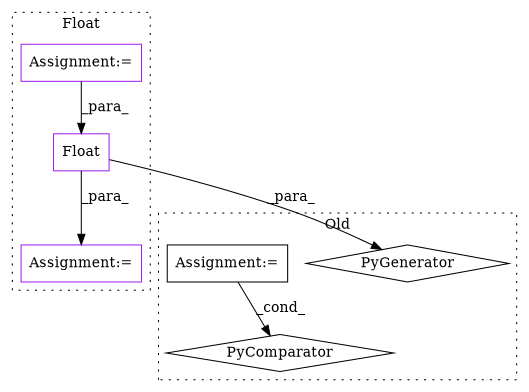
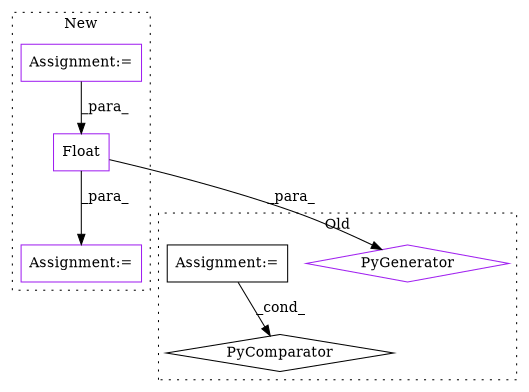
cluster "Float": label "Float" -> "New"
node "PyGenerator": color black -> purple
